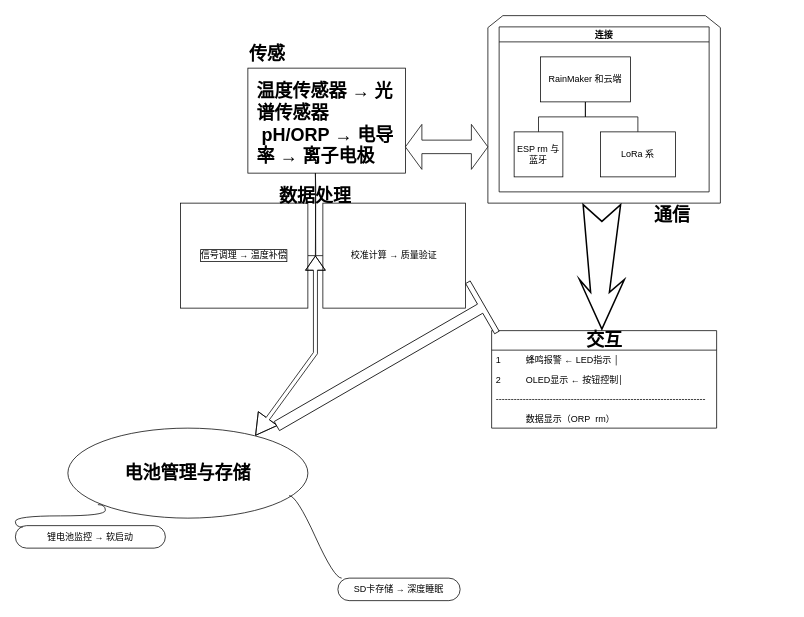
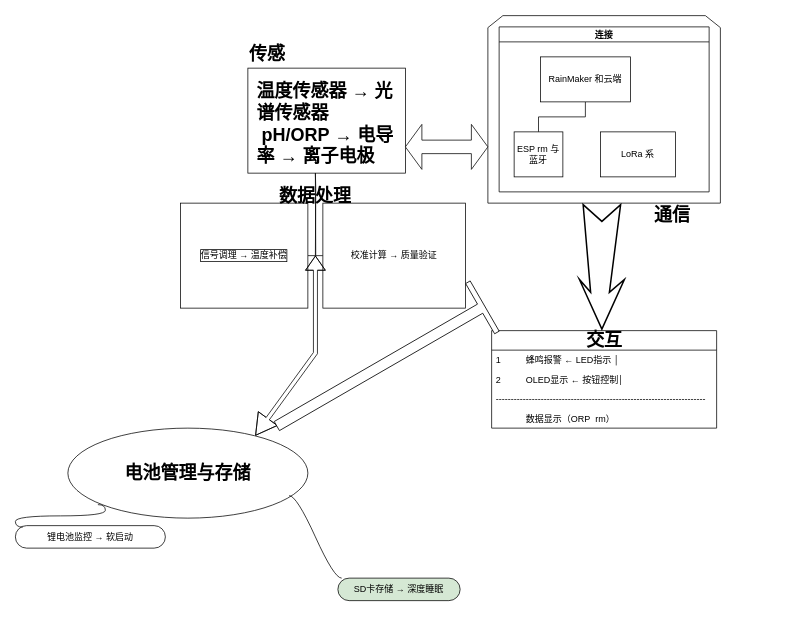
edge "RainMaker 和云端" -- "LoRa 系": removed
node "SD卡存储 → 深度睡眠": fillcolor #ffffff -> #d5e8d4
